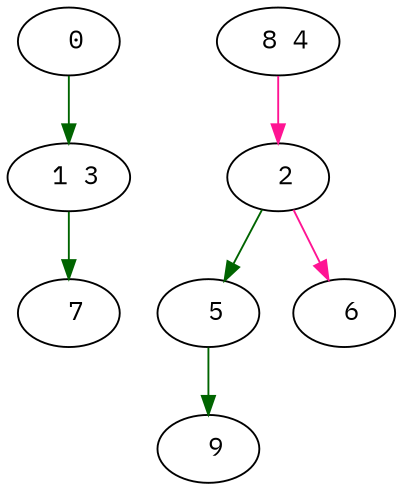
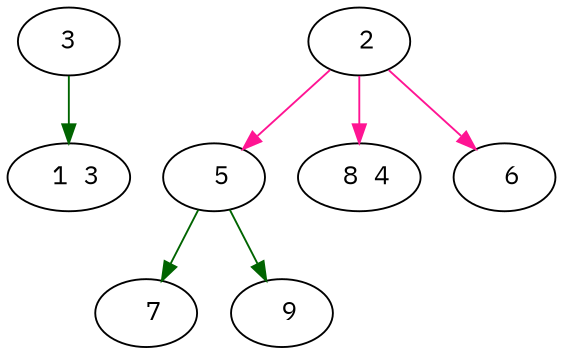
node "0": label "0" -> "3"
edge "8 4" -> "2": reversed
edge "1 3" -> "7": now "5" -> "7"
edge "2" -> "5": color darkgreen -> deeppink
